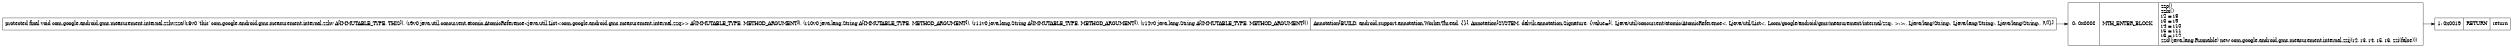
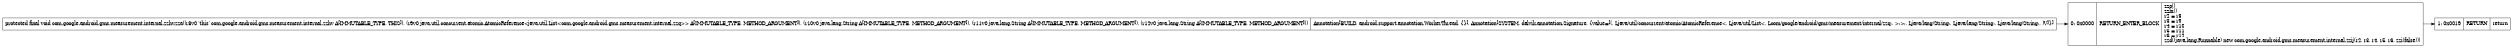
node "0: 0x0000": text "MTH_ENTER_BLOCK" -> "RETURN_ENTER_BLOCK"
